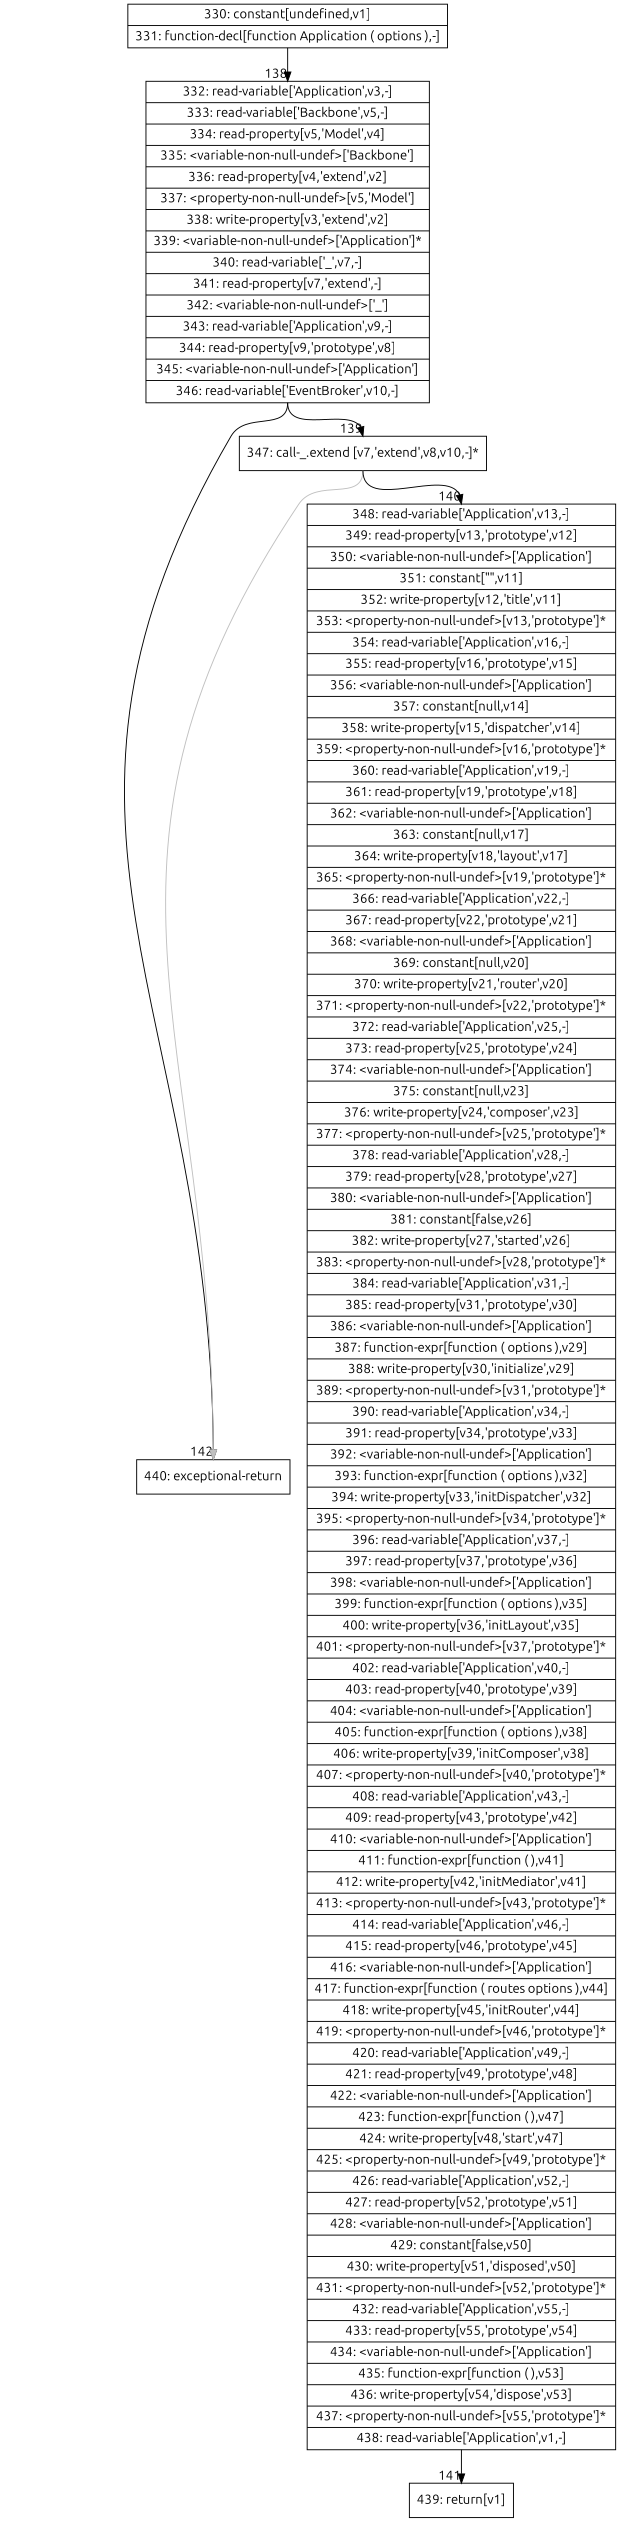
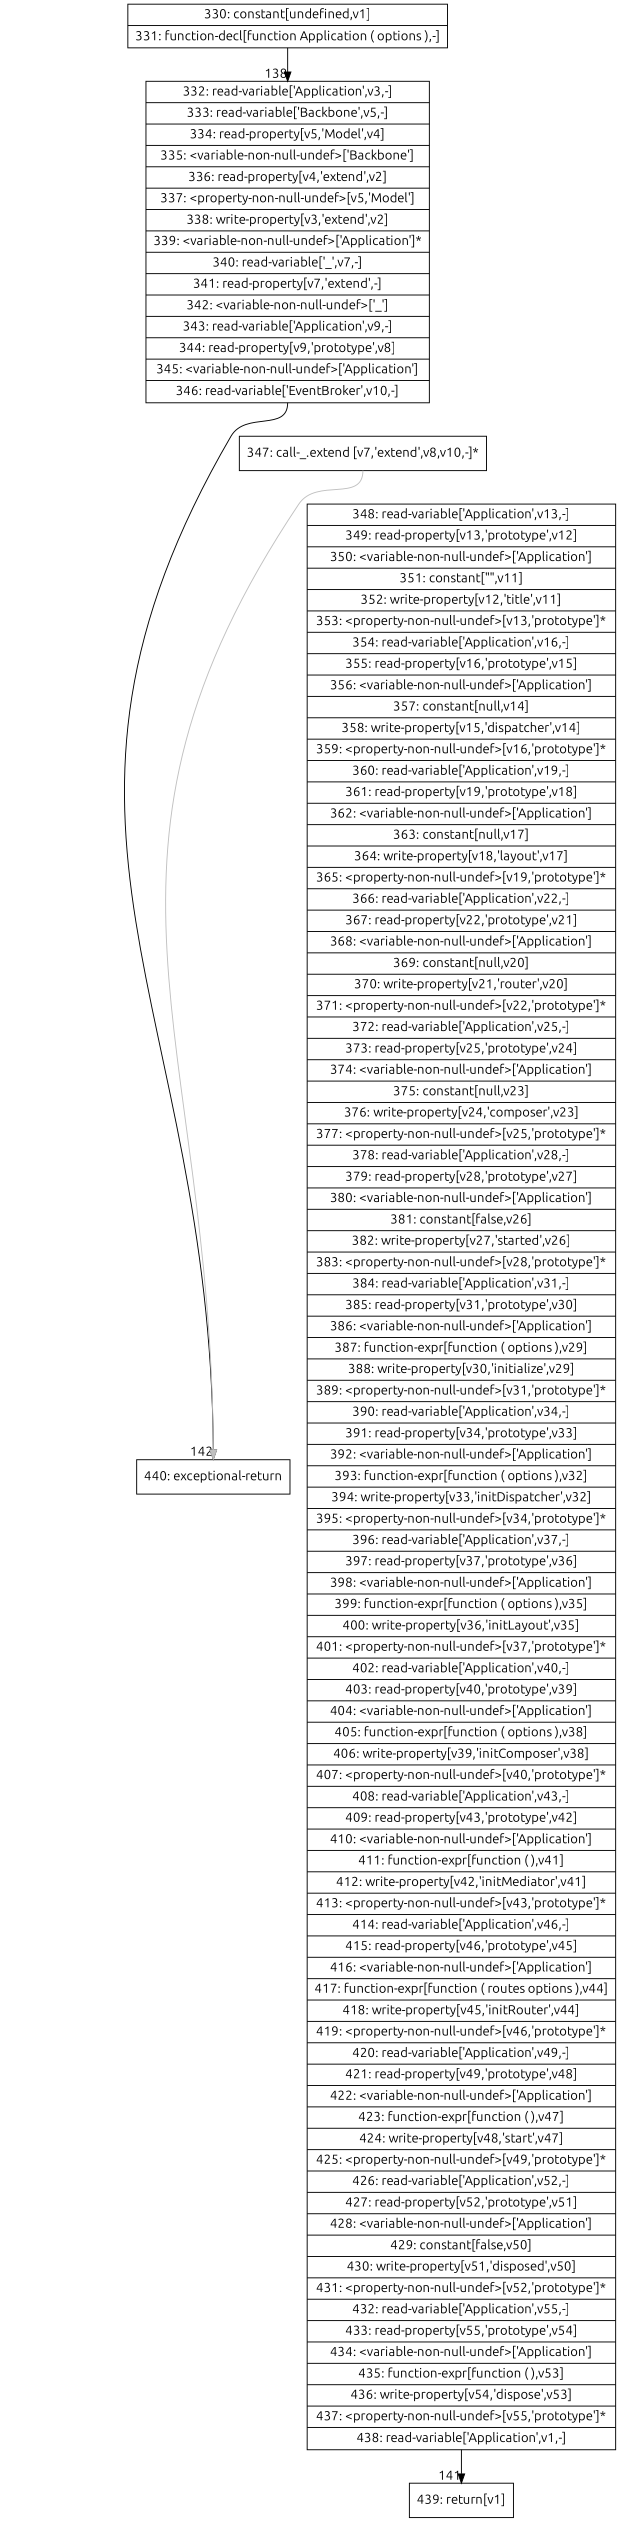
edge "332: read-variable['Application',v3,-]" -> "347: call-_.extend [v7,'extend',v8,v10,-]*": removed
edge "347: call-_.extend [v7,'extend',v8,v10,-]*" -> "348: read-variable['Application',v13,-]": removed
